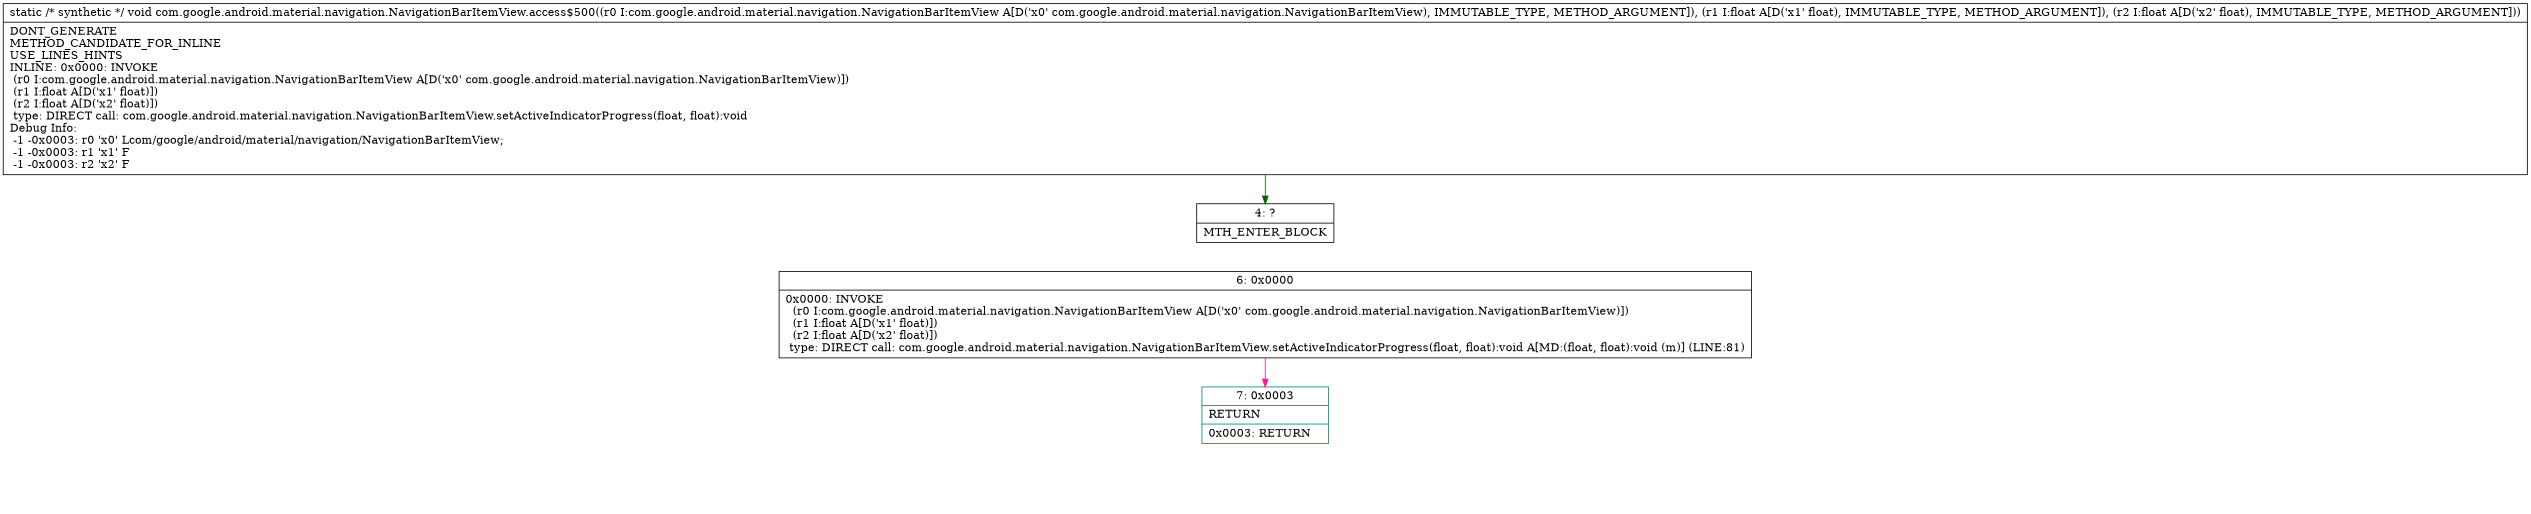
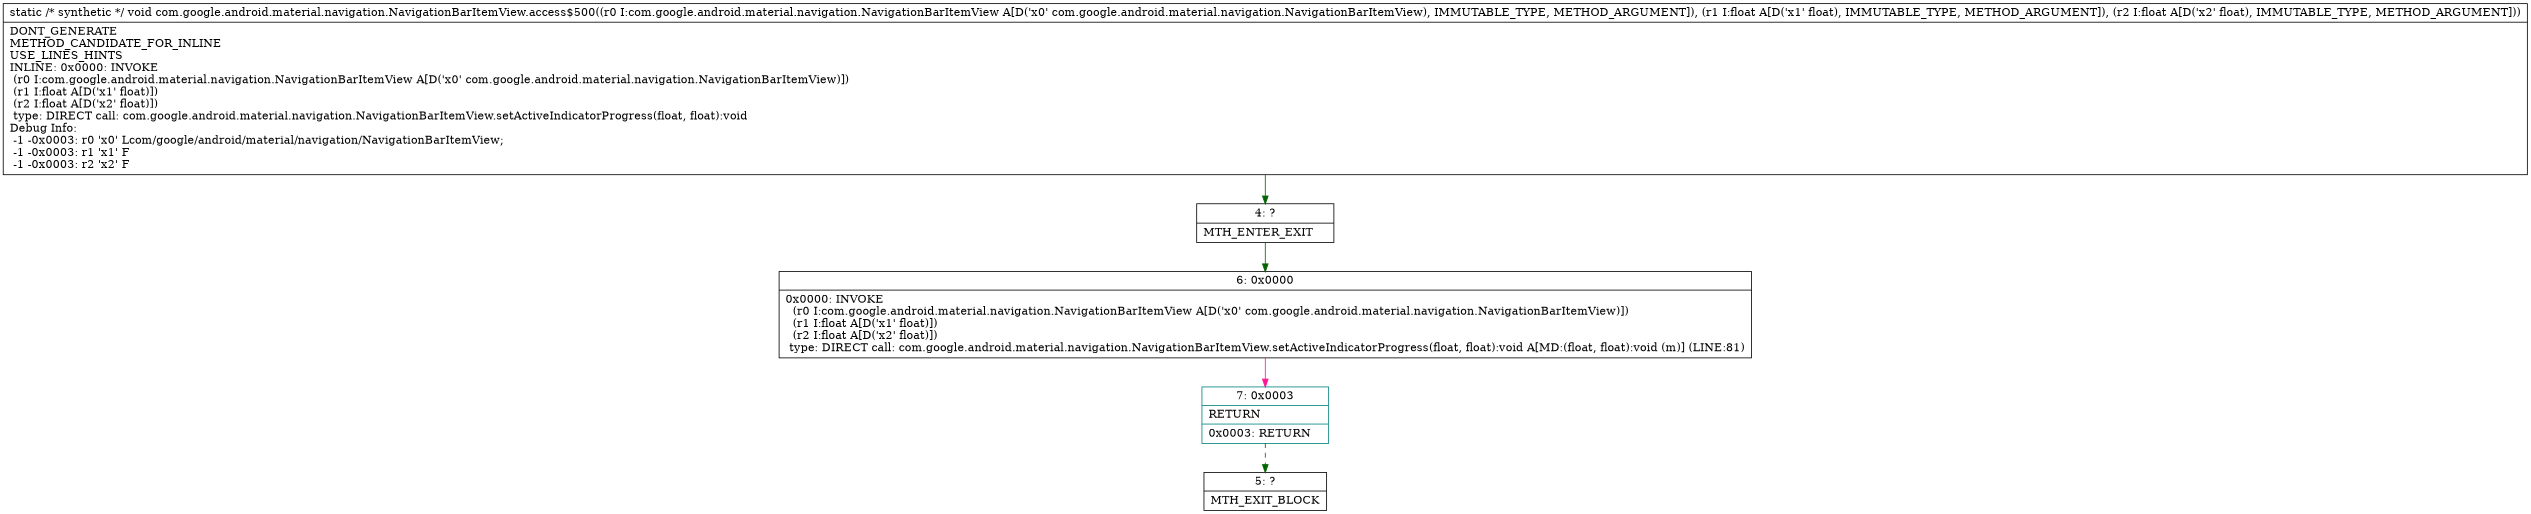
node "4: ?": text "MTH_ENTER_BLOCK" -> "MTH_ENTER_EXIT"
edge "4: ?" -> "6: 0x0000": added
node "5: ?": added
